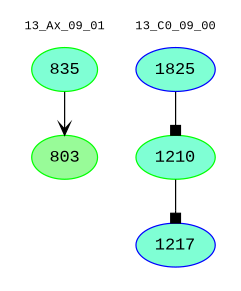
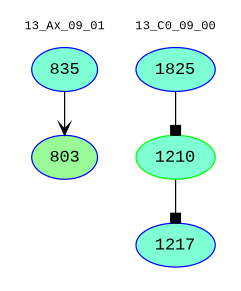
node "835": color green -> blue
node "803": color green -> blue
